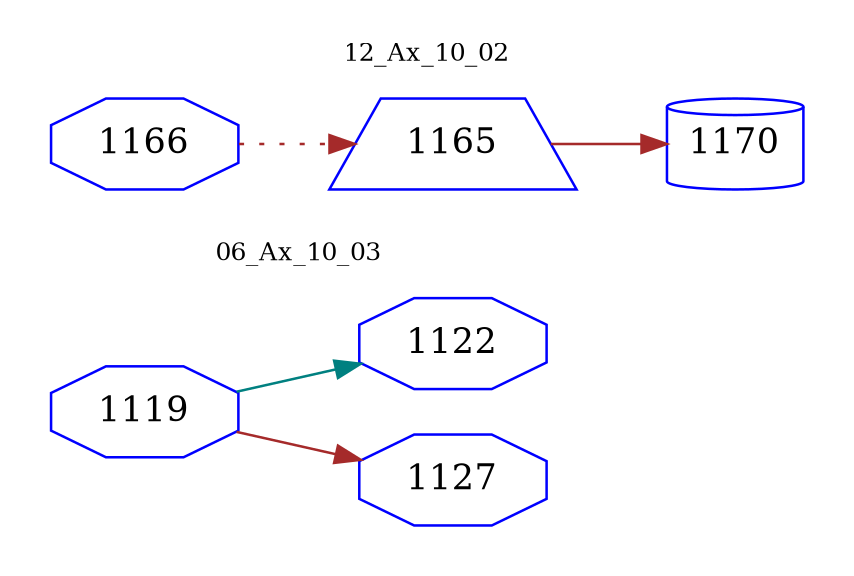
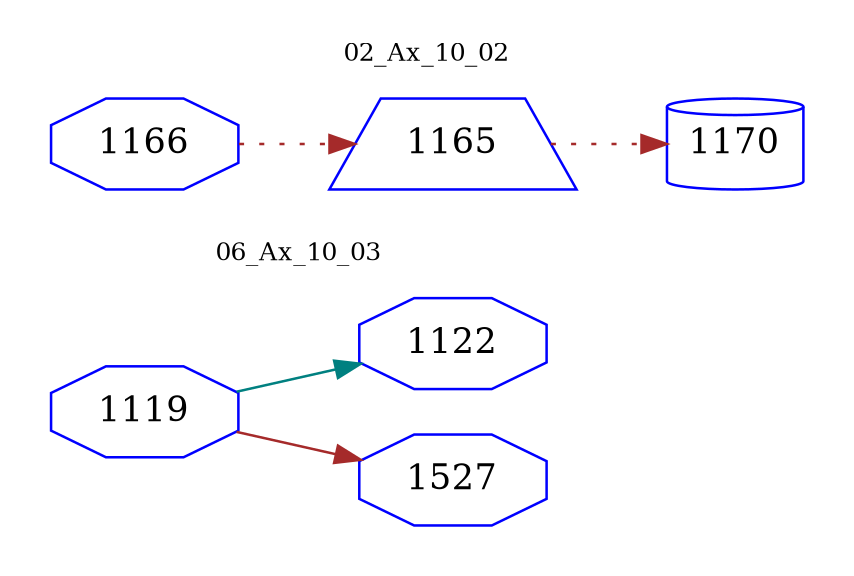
cluster "12_Ax_10_02": label "12_Ax_10_02" -> "02_Ax_10_02"
edge "1165" -> "1170": style solid -> dotted
node "1127": label "1127" -> "1527"
